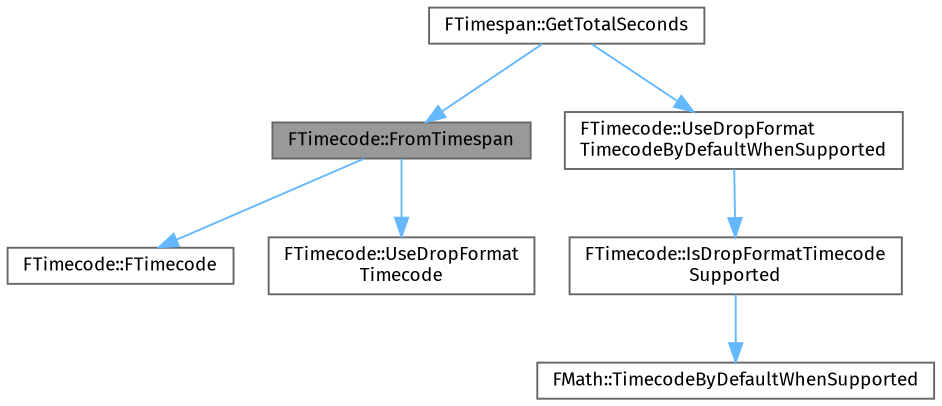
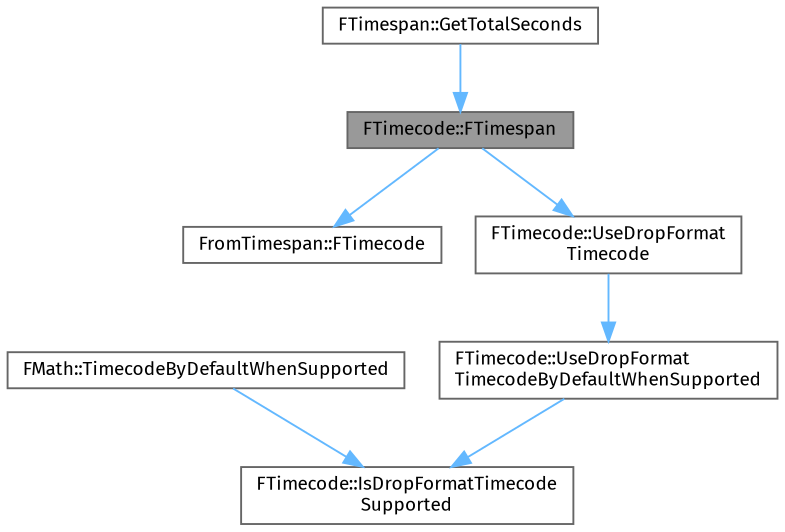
edge "FTimespan::GetTotalSeconds" -> "FTimecode::UseDropFormat TimecodeByDefaultWhenSupported": now "FTimecode::UseDropFormat Timecode" -> "FTimecode::UseDropFormat TimecodeByDefaultWhenSupported"
node "FTimecode::FromTimespan": label "FTimecode::FromTimespan" -> "FTimecode::FTimespan"
node "FTimecode::FTimecode": label "FTimecode::FTimecode" -> "FromTimespan::FTimecode"
edge "FTimecode::IsDropFormatTimecode Supported" -> "FMath::TimecodeByDefaultWhenSupported": reversed
